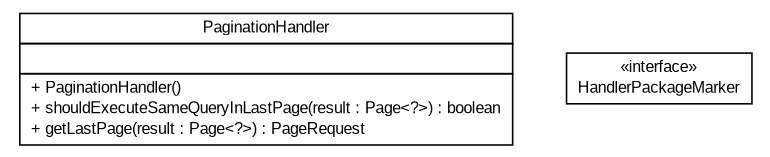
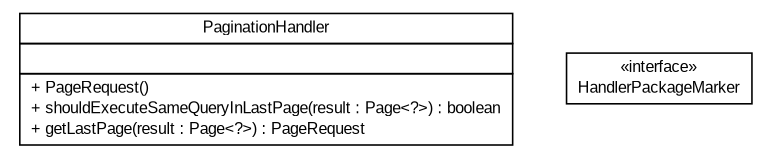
node "PaginationHandler": text "+ PaginationHandler()" -> "+ PageRequest()"
